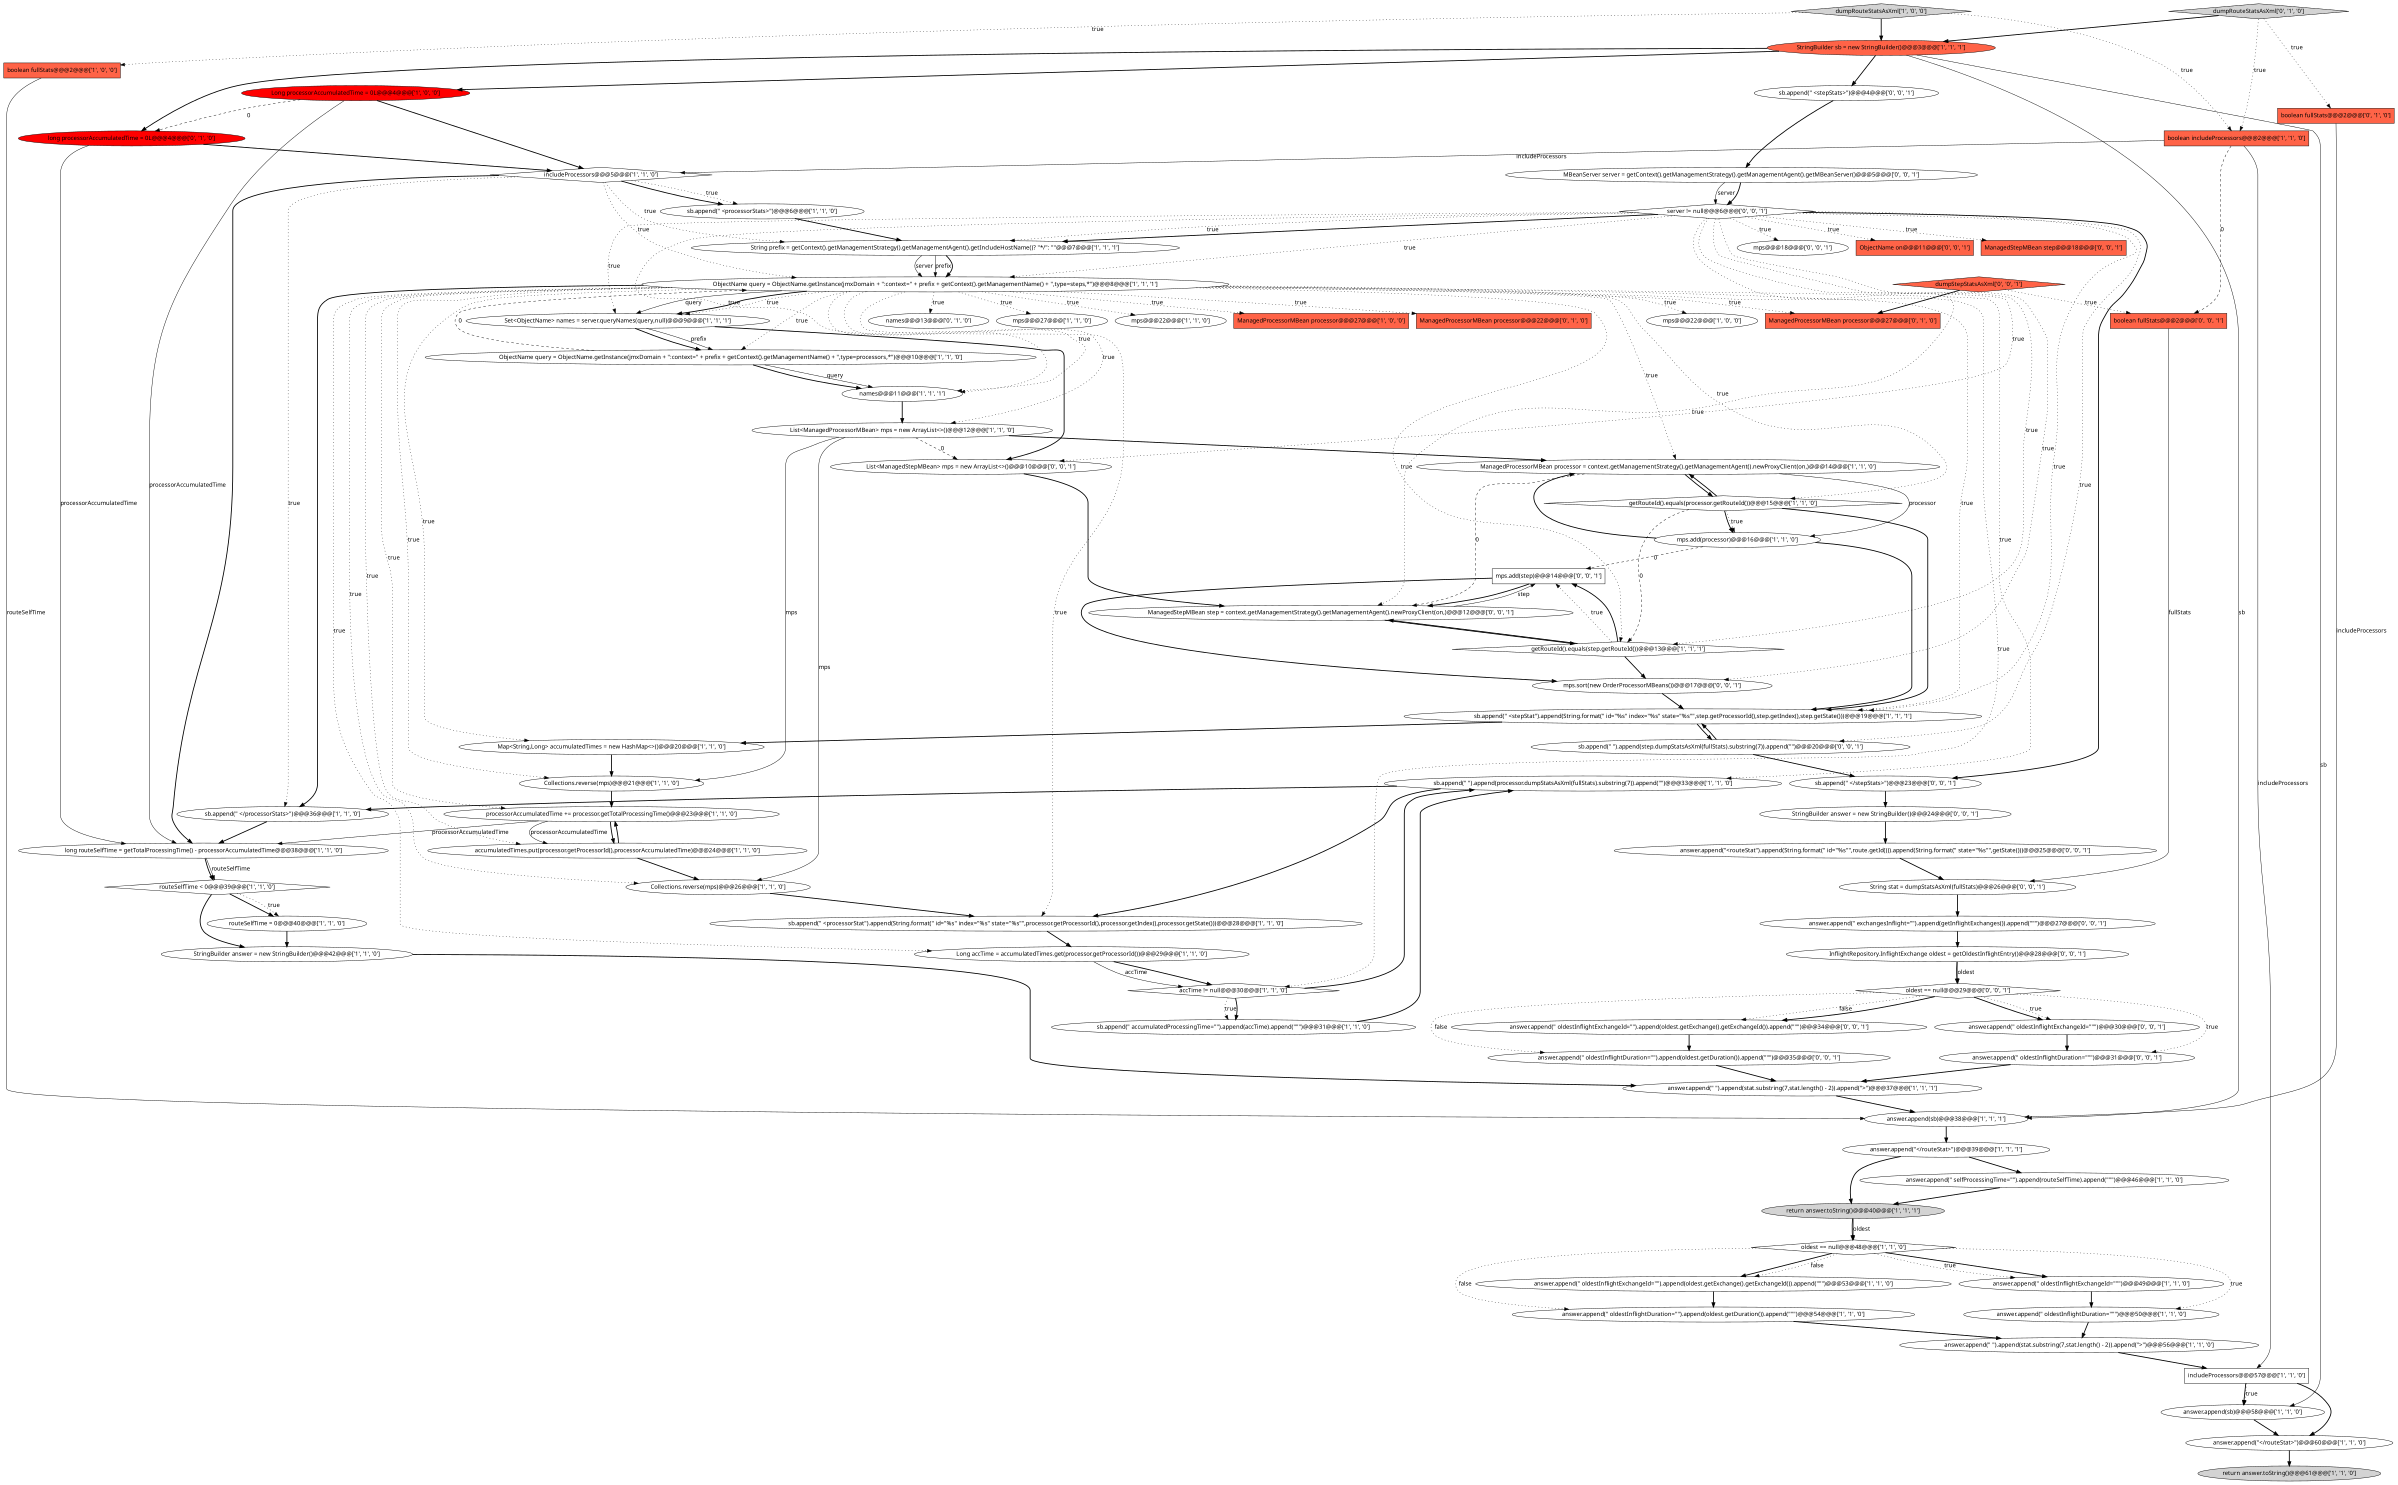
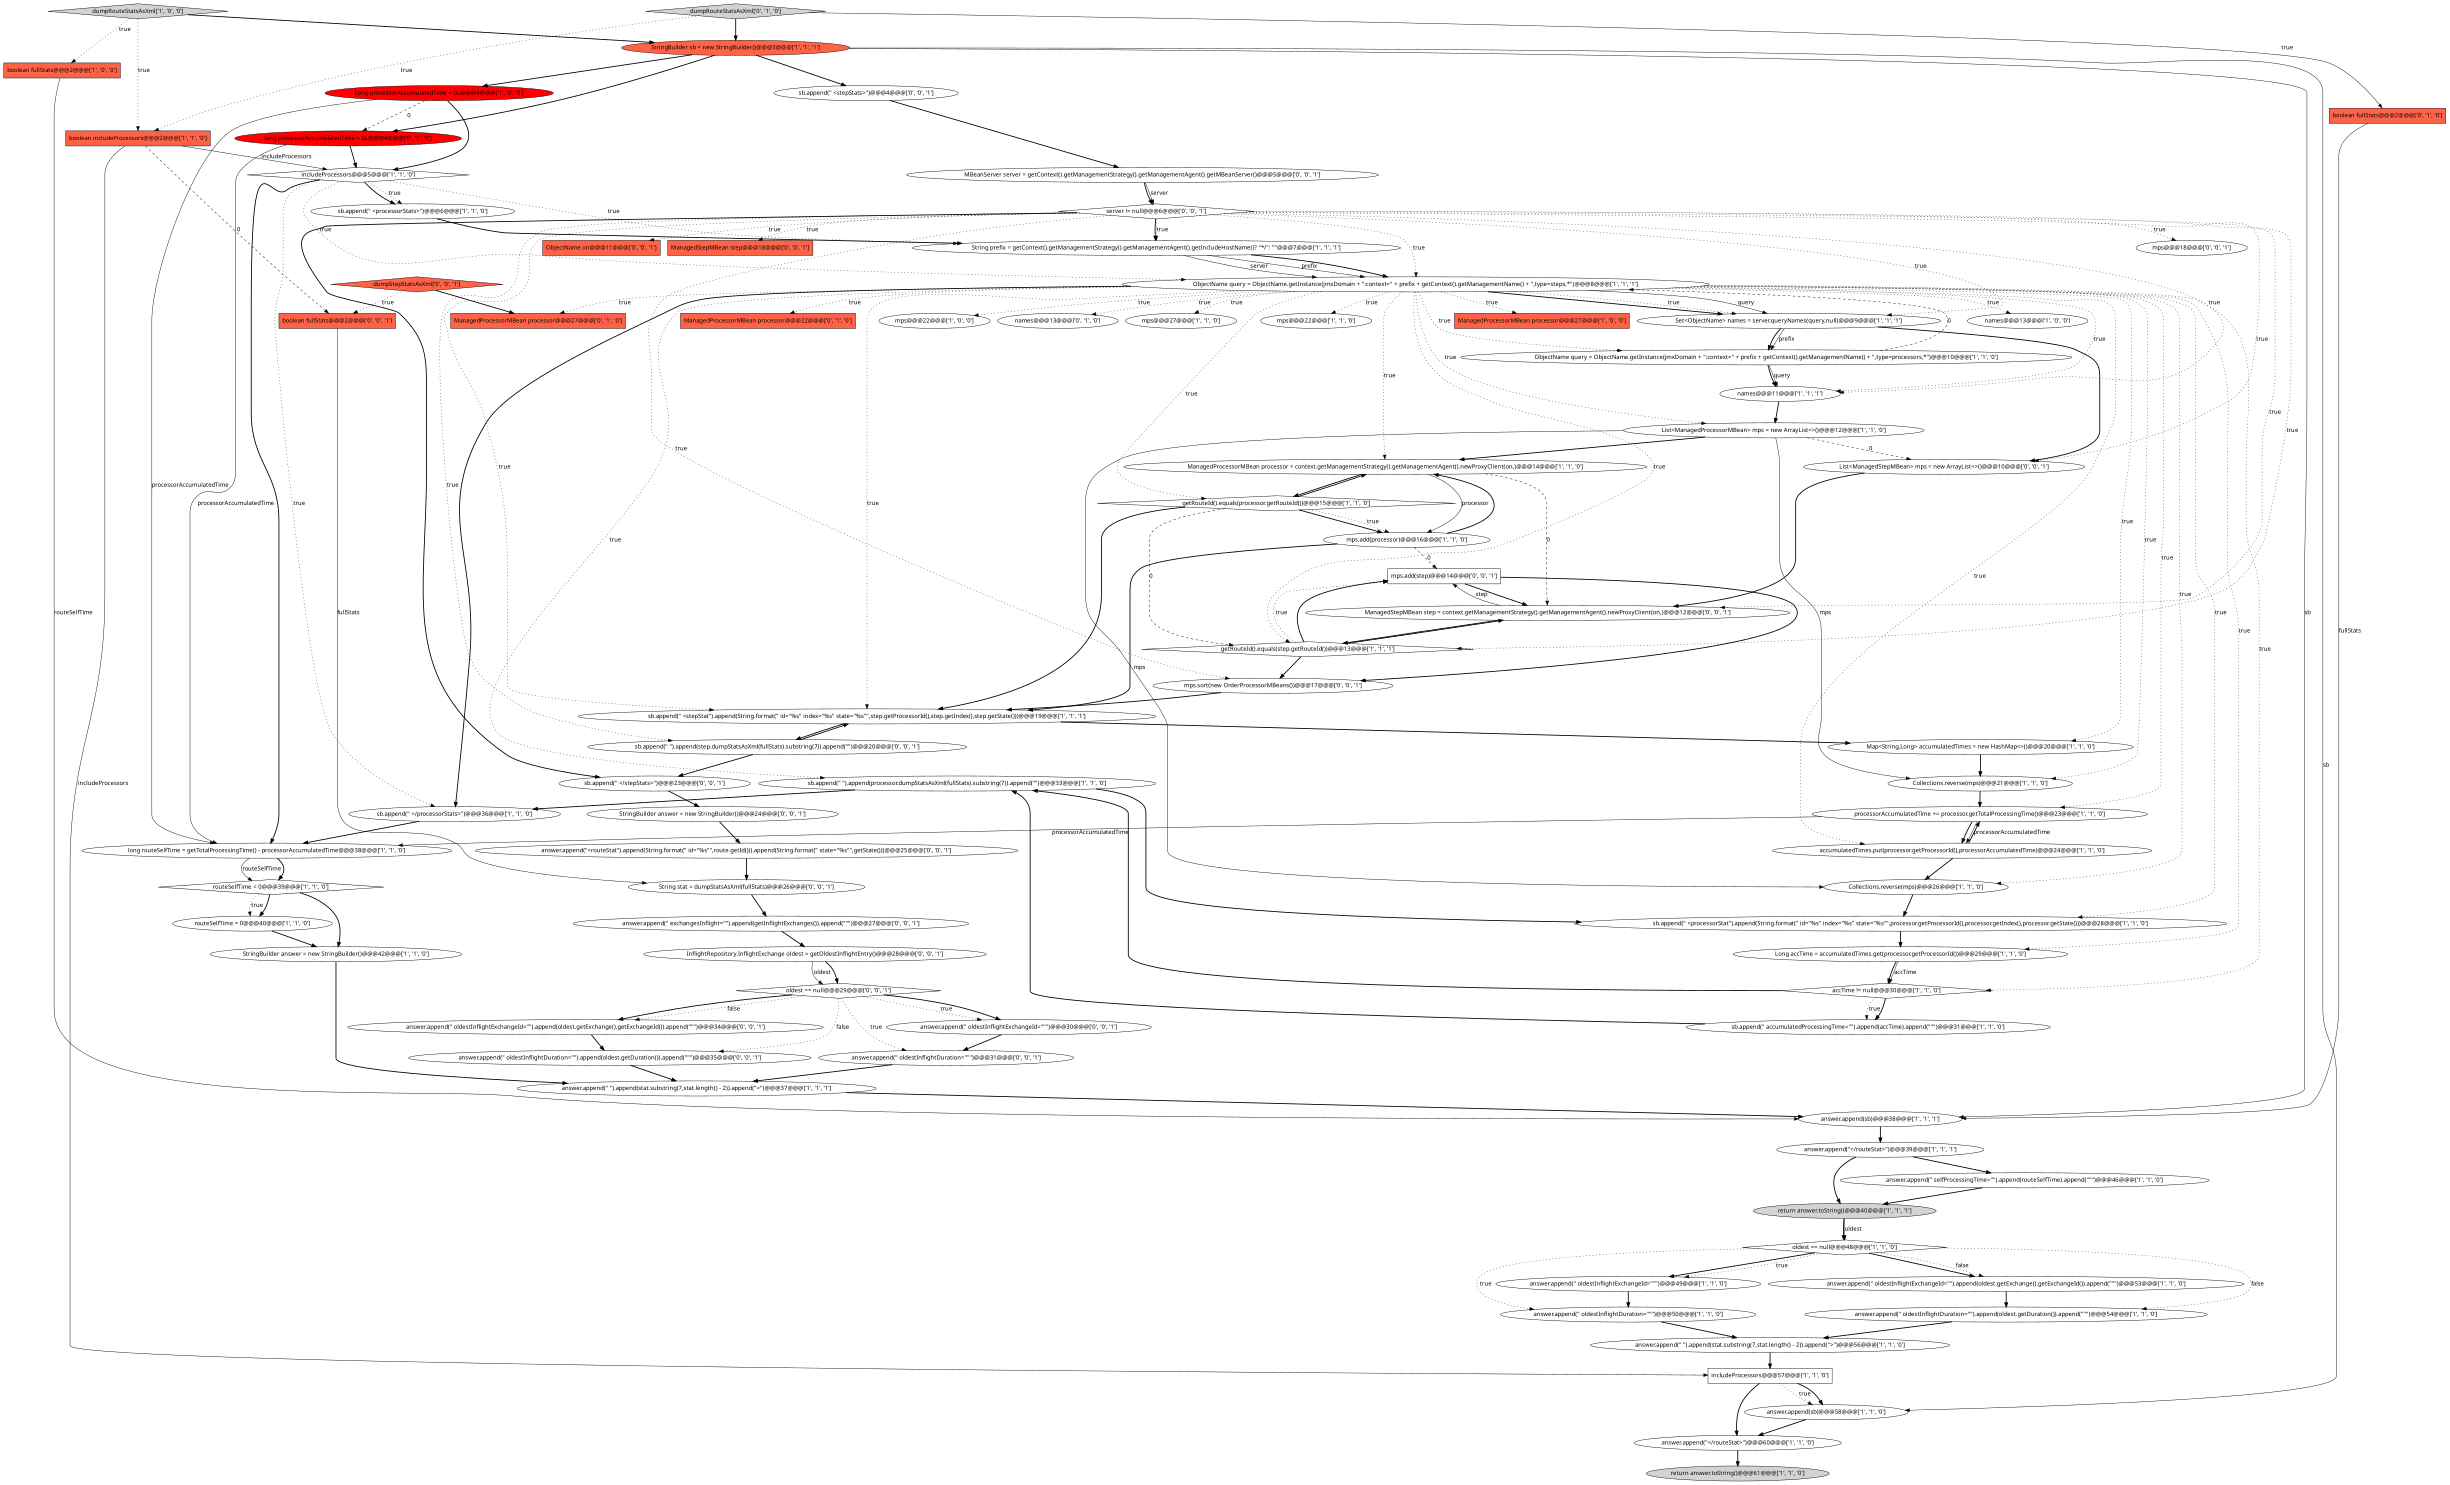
edge "dumpRouteStatsAsXml['0', '1', '0']" -> "boolean fullStats@@@2@@@['0', '1', '0']": style dotted -> solid
node "names@@@13@@@['1', '0', '0']": added
edge "boolean fullStats@@@2@@@['0', '1', '0']" -> "answer.append(sb)@@@38@@@['1', '1', '1']": label "includeProcessors" -> "fullStats"
